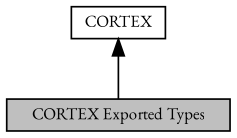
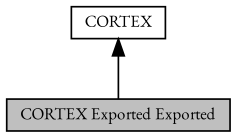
node "CORTEX Exported Types": label "CORTEX Exported Types" -> "CORTEX Exported Exported"
